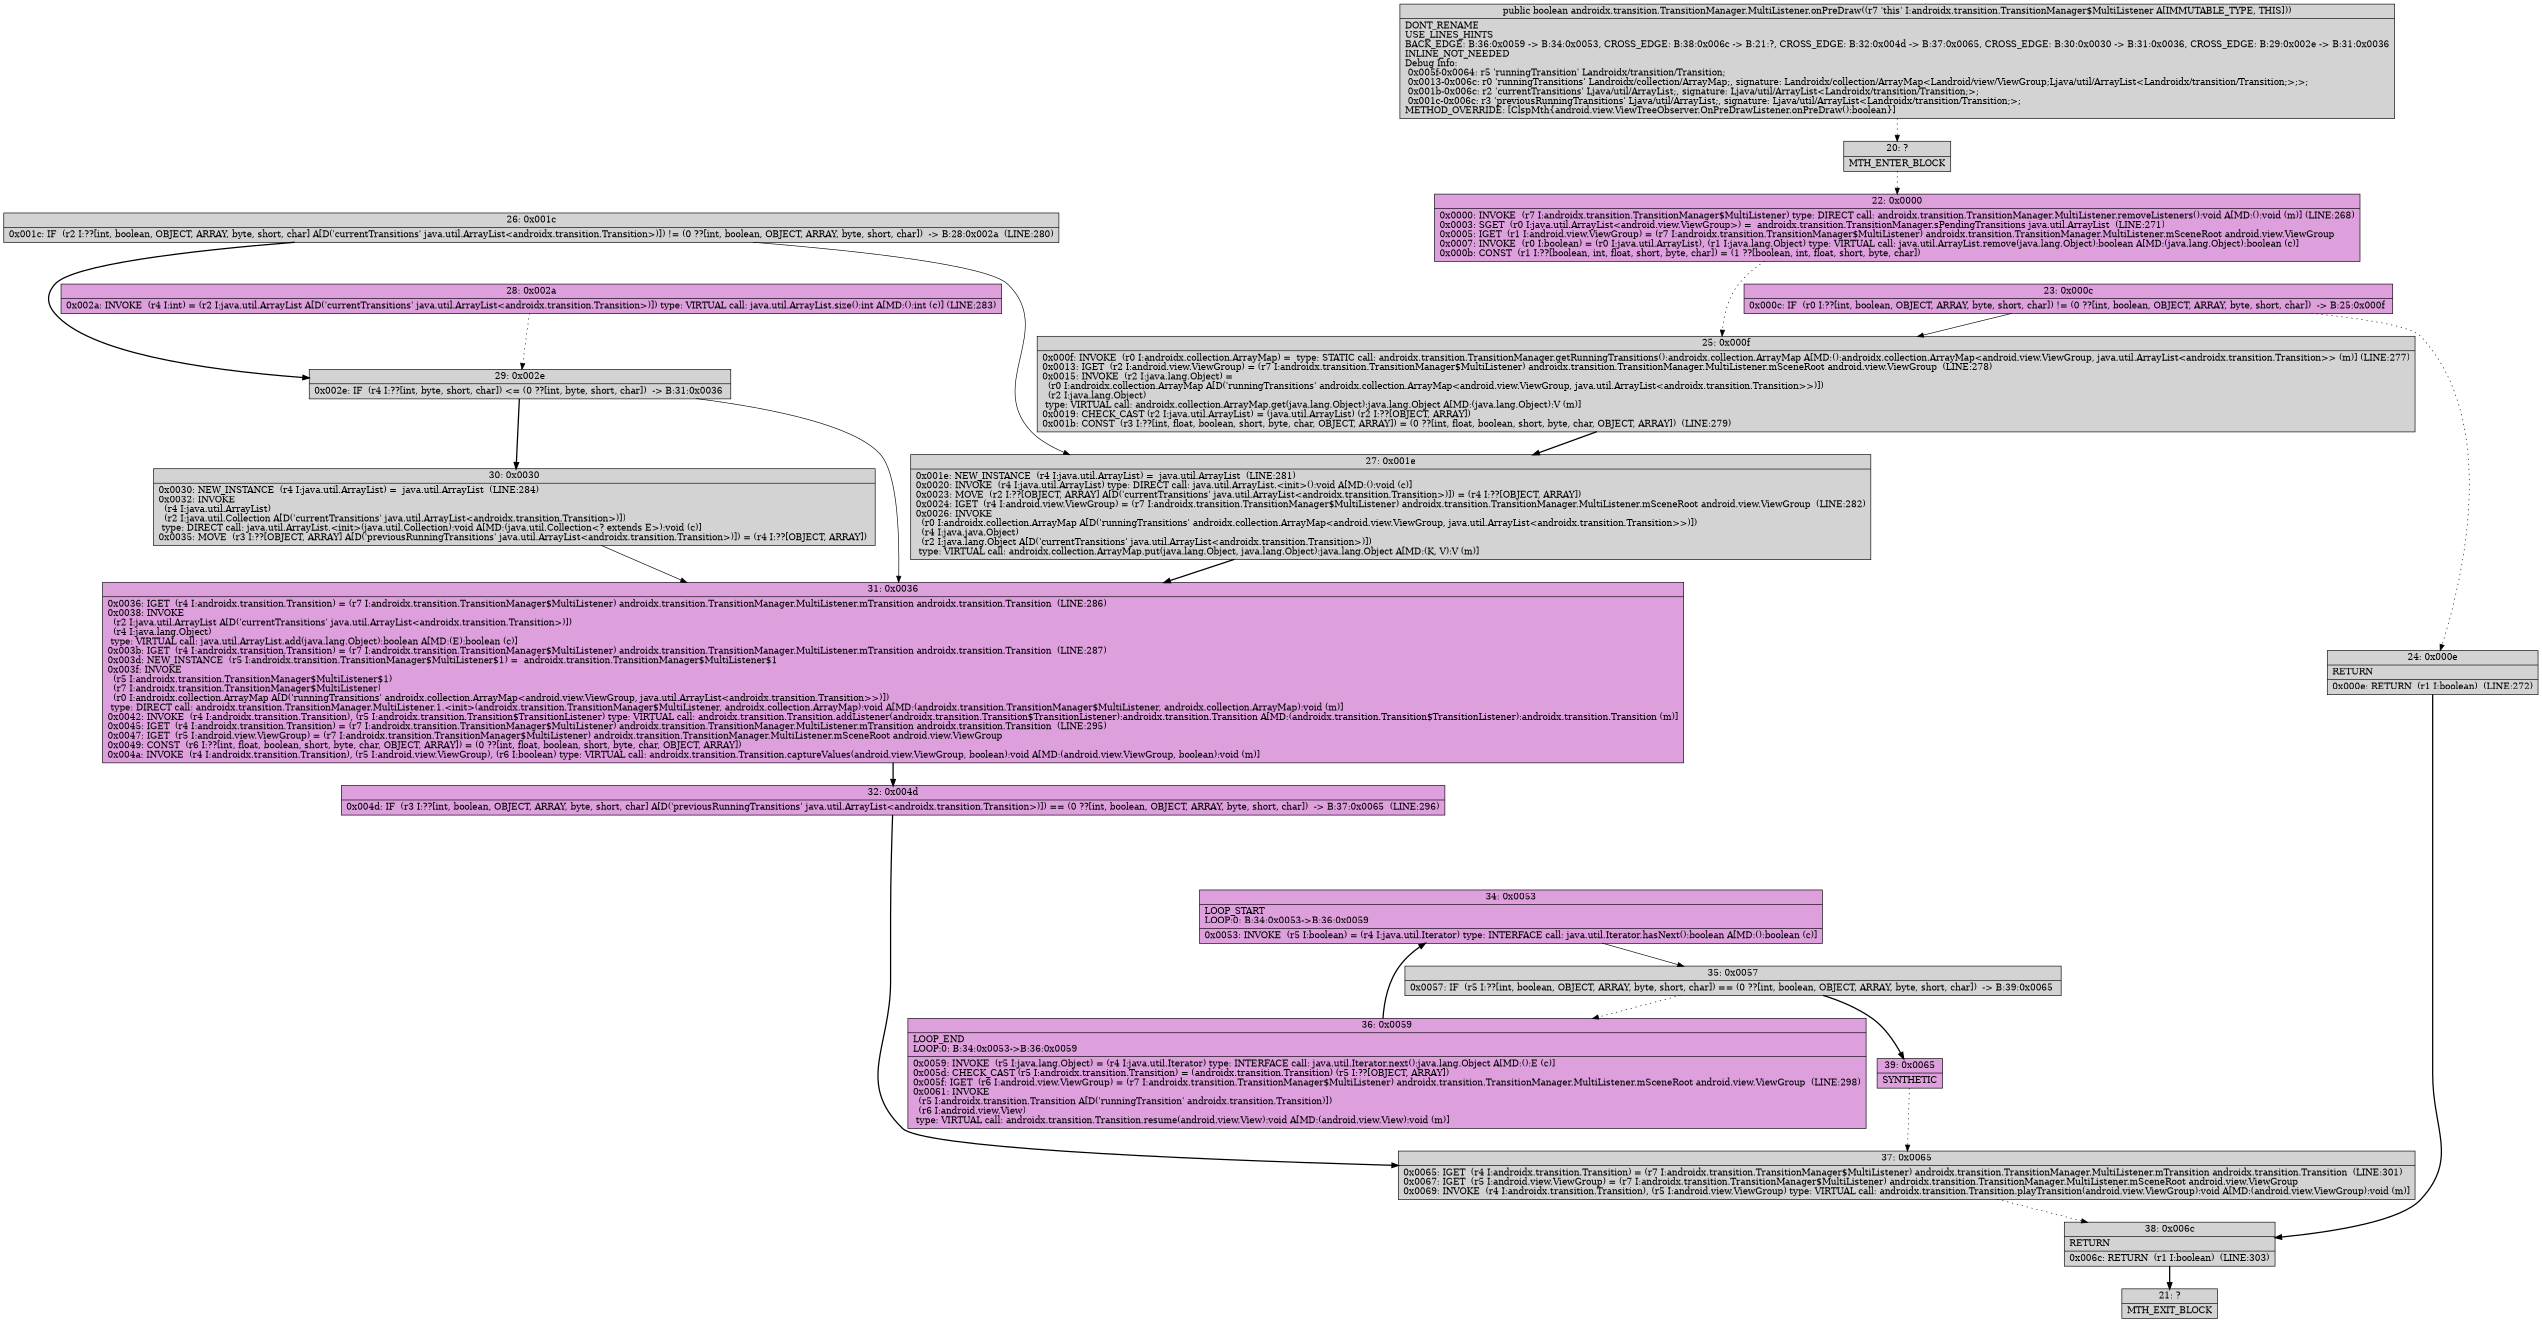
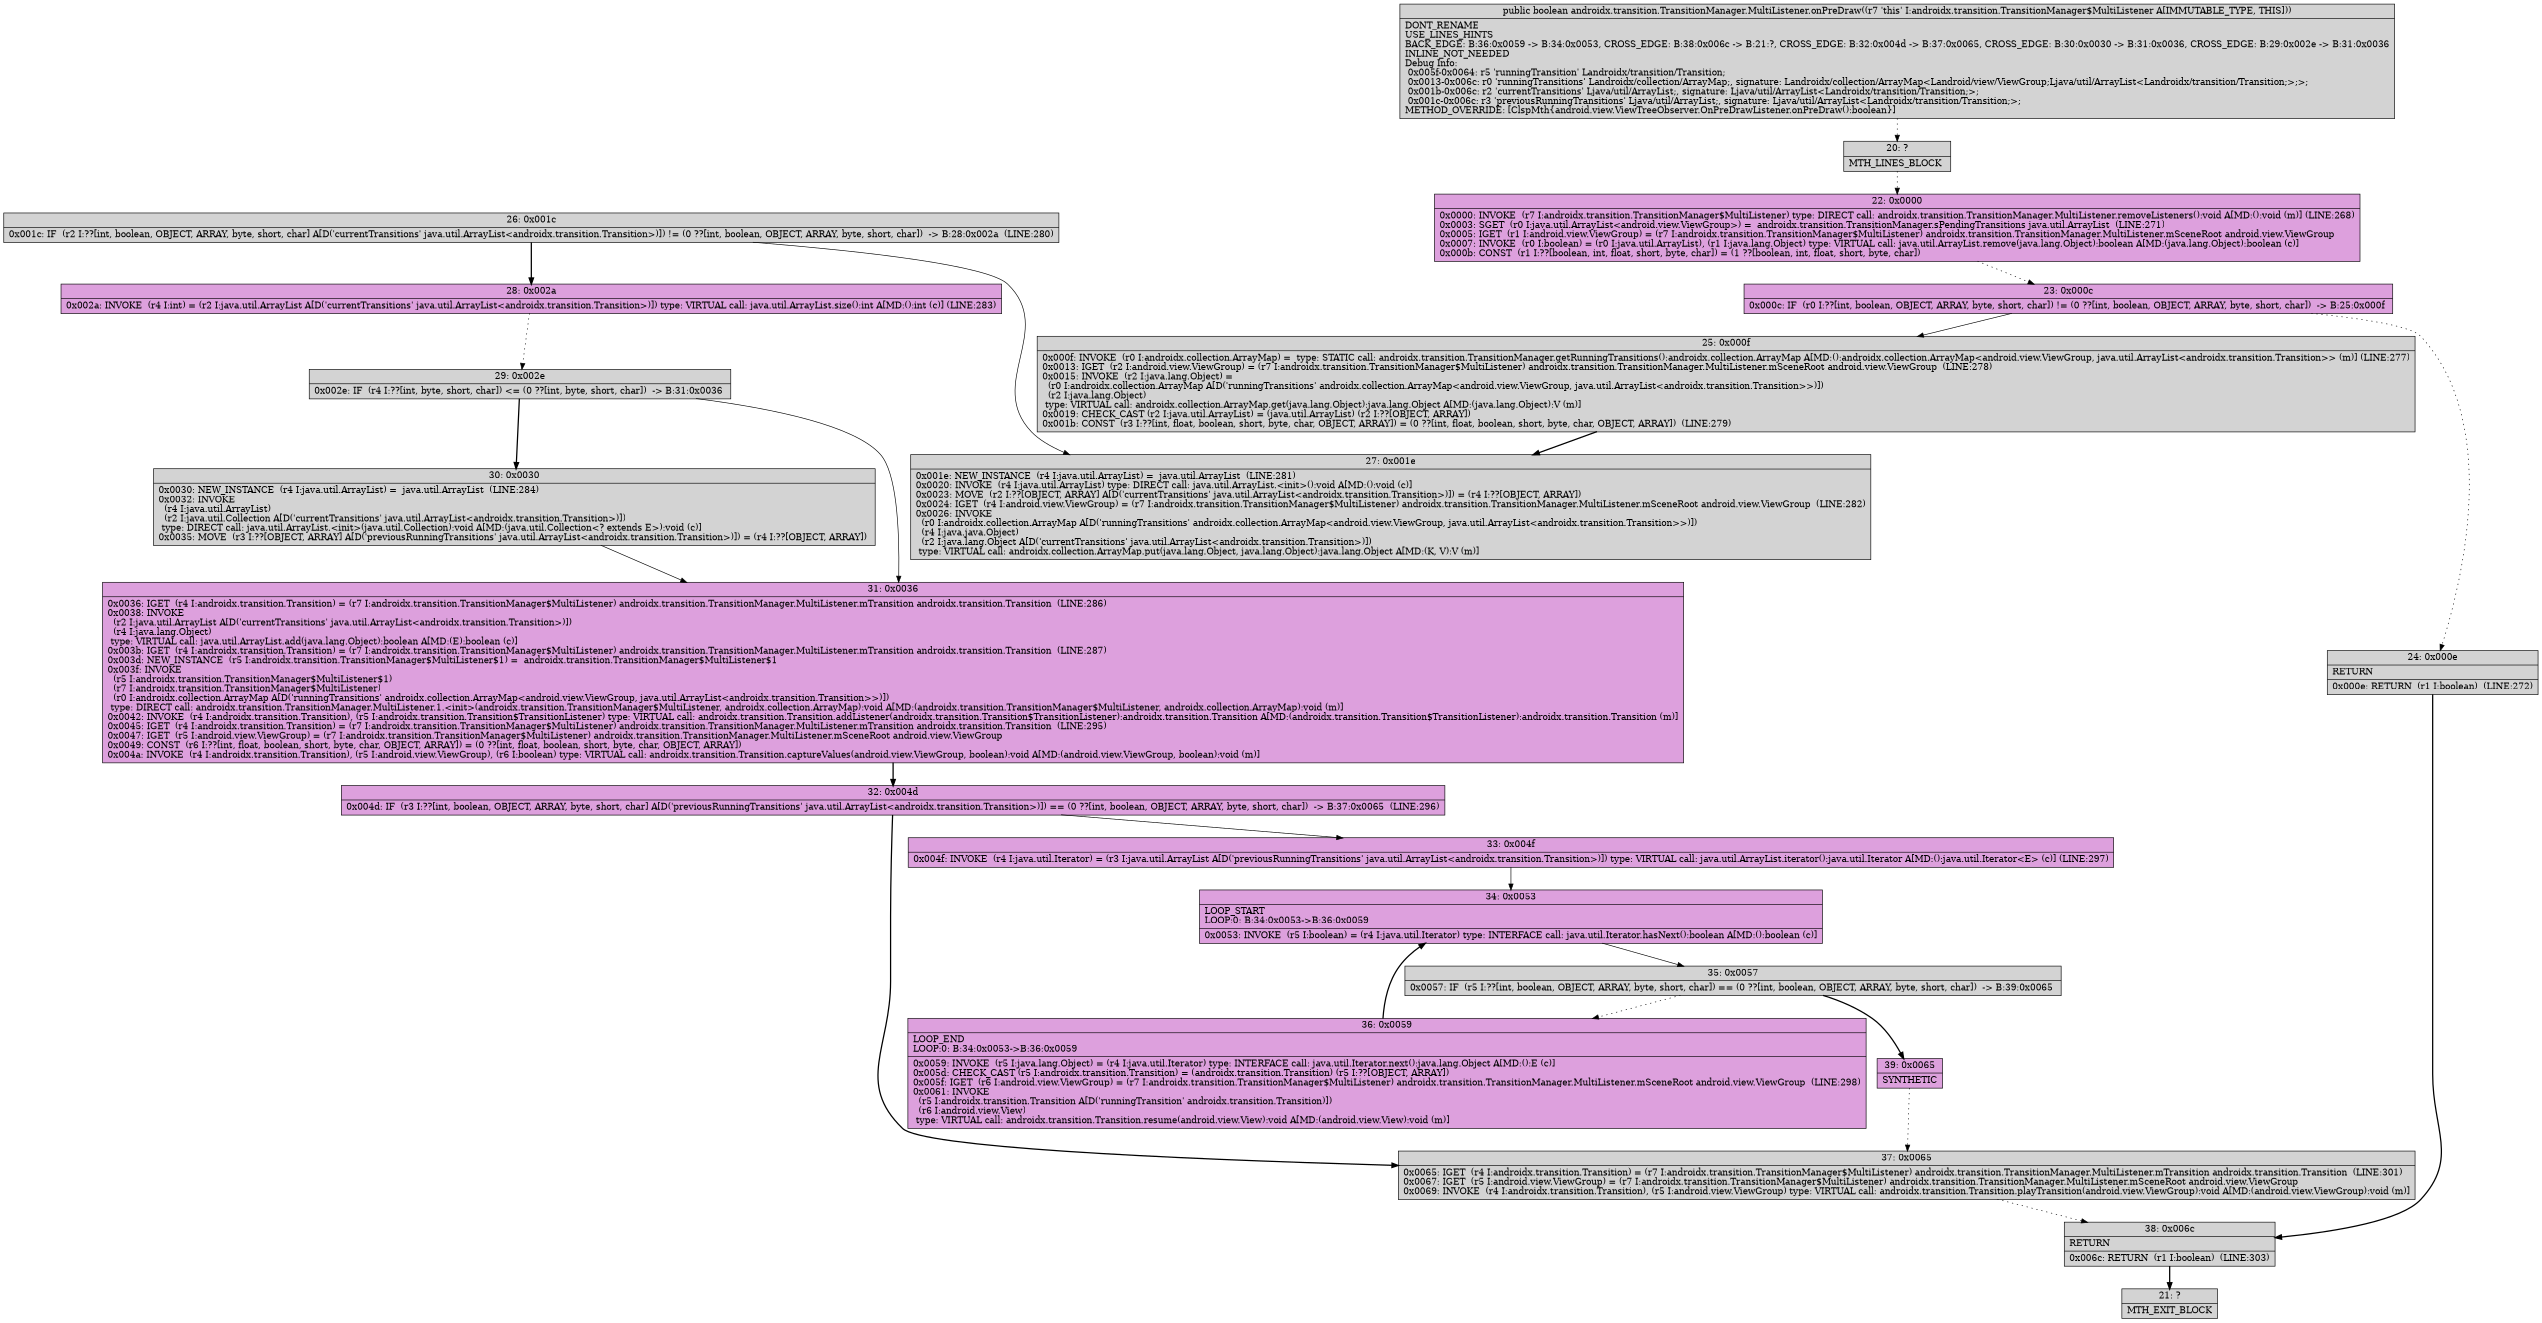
node "20: ?": text "MTH_ENTER_BLOCK" -> "MTH_LINES_BLOCK"
edge "22: 0x0000" -> "25: 0x000f": now "22: 0x0000" -> "23: 0x000c"
edge "26: 0x001c" -> "29: 0x002e": now "26: 0x001c" -> "28: 0x002a"
edge "27: 0x001e" -> "31: 0x0036": removed
node "33: 0x004f": added
